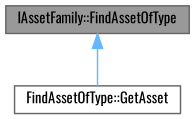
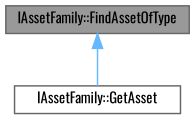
node "FindAssetOfType::GetAsset": label "FindAssetOfType::GetAsset" -> "IAssetFamily::GetAsset"
